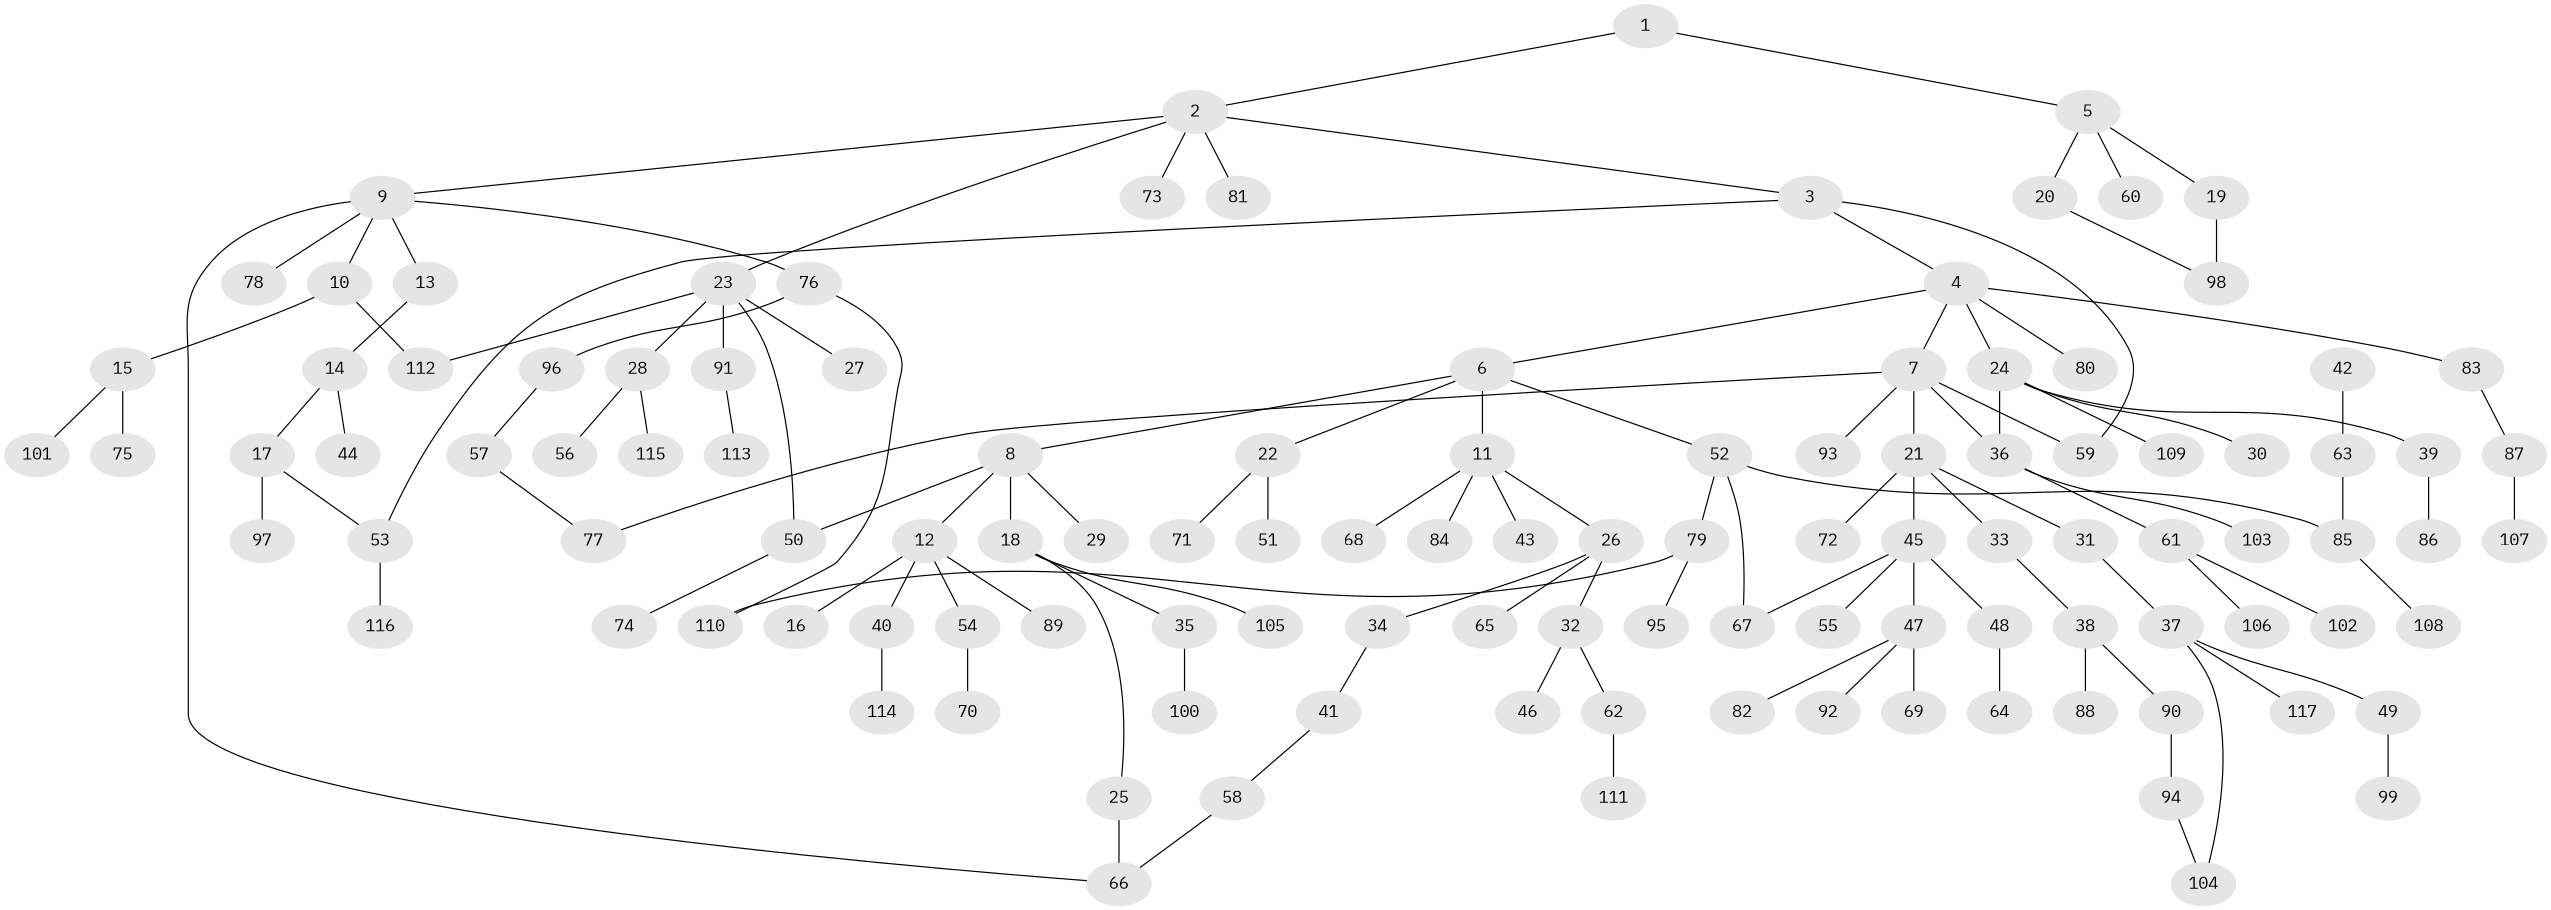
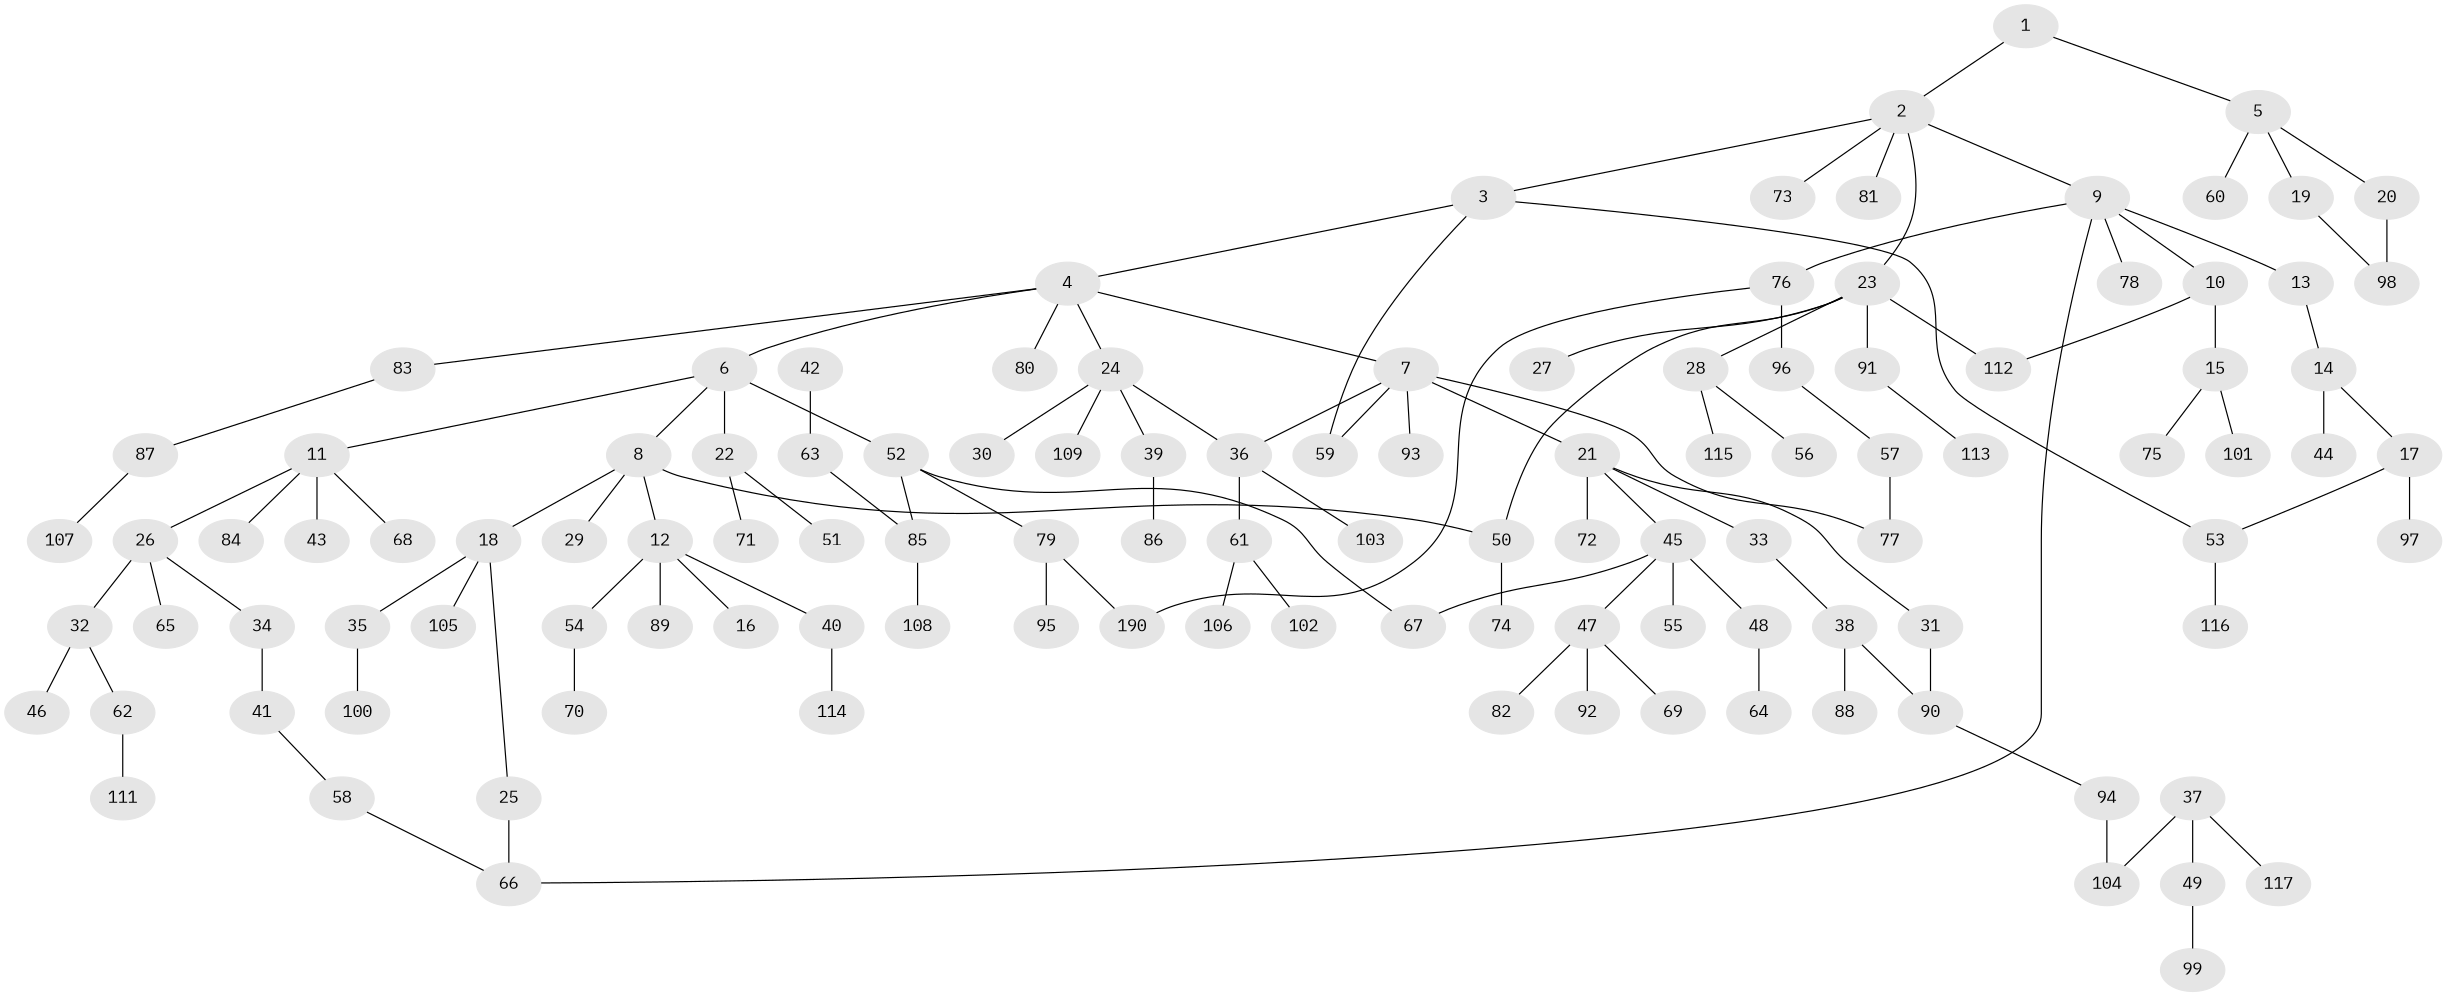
edge "31" -- "37": now "31" -- "90"
node "110": label "110" -> "190"
